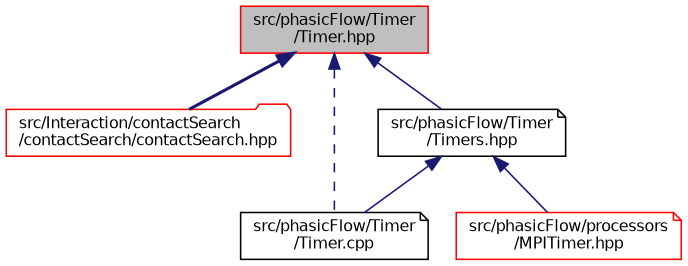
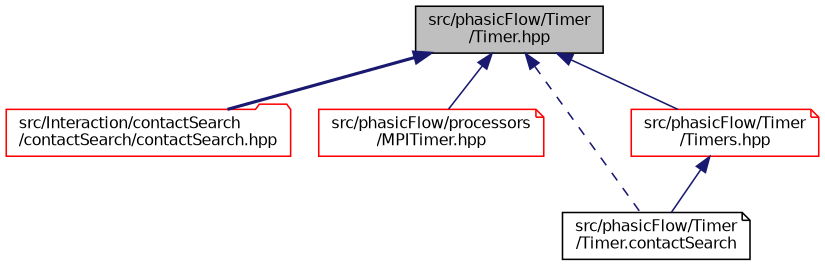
node "src/phasicFlow/Timer /Timer.hpp": color red -> black
node "src/phasicFlow/Timer /Timers.hpp": color black -> red
edge "src/phasicFlow/processors /MPITimer.hpp" -> "src/phasicFlow/Timer /Timers.hpp": now "src/phasicFlow/processors /MPITimer.hpp" -> "src/phasicFlow/Timer /Timer.hpp"
node "src/phasicFlow/Timer /Timer.cpp": label "src/phasicFlow/Timer /Timer.cpp" -> "src/phasicFlow/Timer /Timer.contactSearch"
